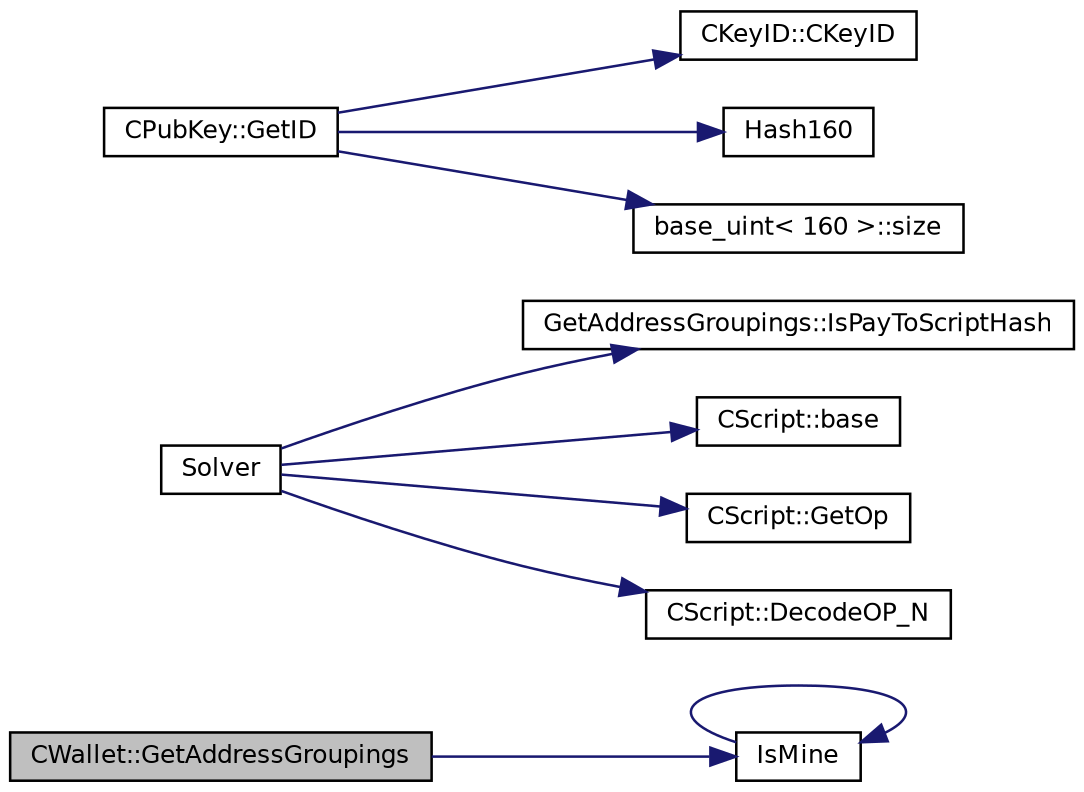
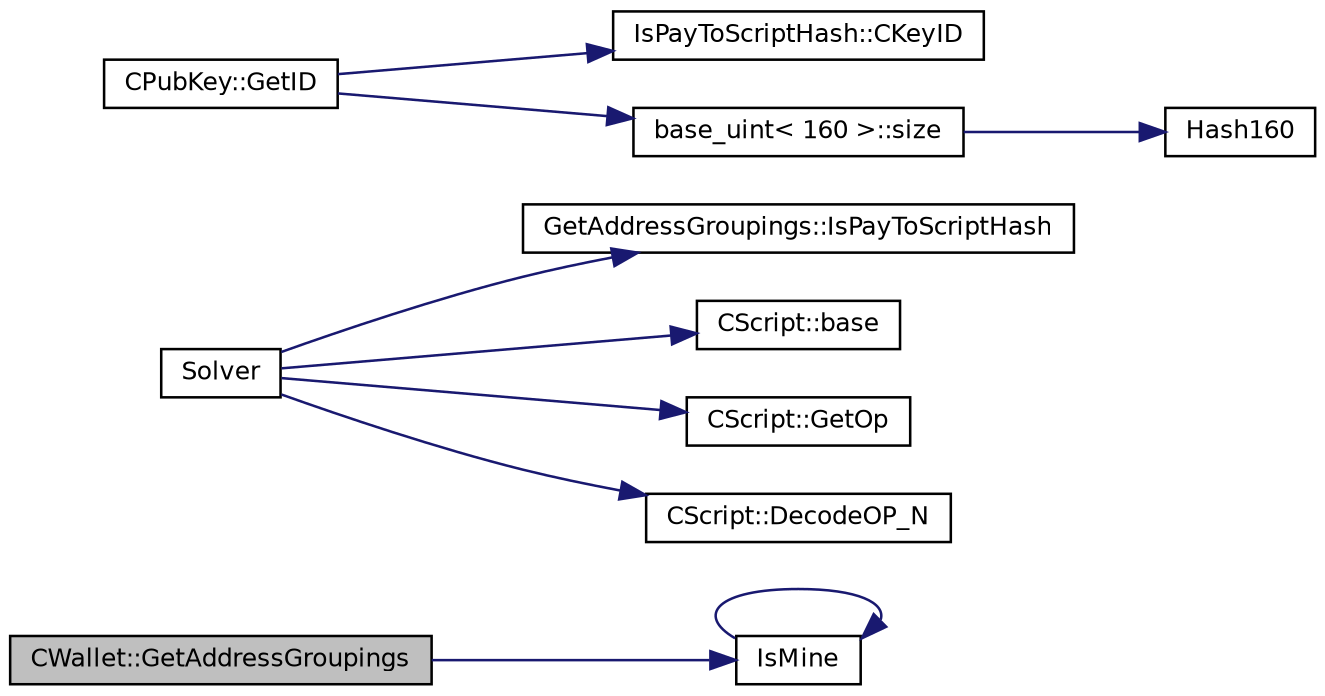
node "CKeyID::CKeyID": label "CKeyID::CKeyID" -> "IsPayToScriptHash::CKeyID"
edge "CPubKey::GetID" -> "Hash160": now "base_uint< 160 >::size" -> "Hash160"
